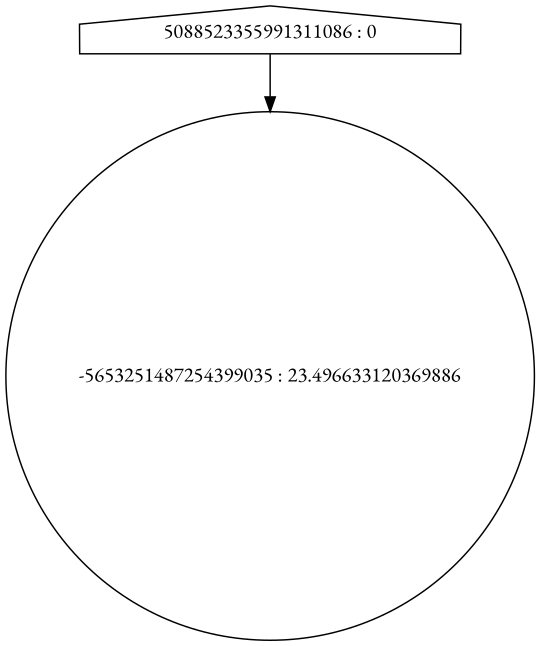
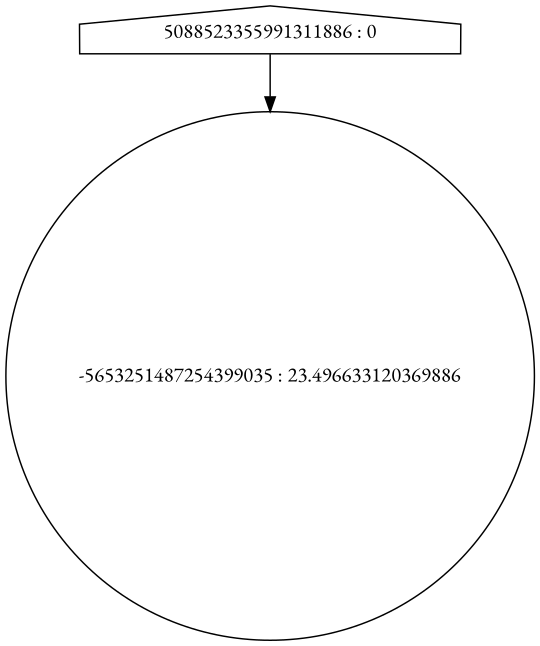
node "5088523355991311086 : 0": label "5088523355991311086 : 0" -> "5088523355991311886 : 0"
